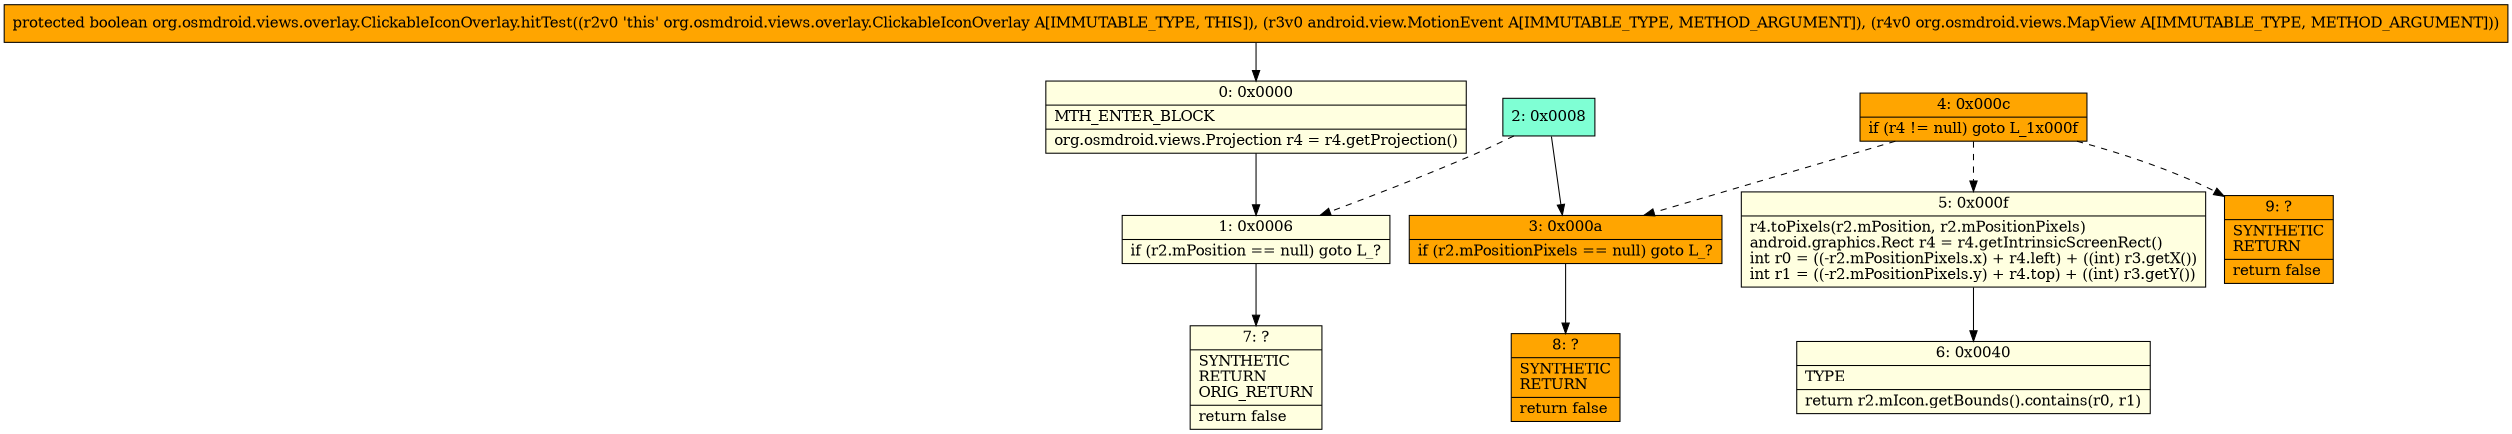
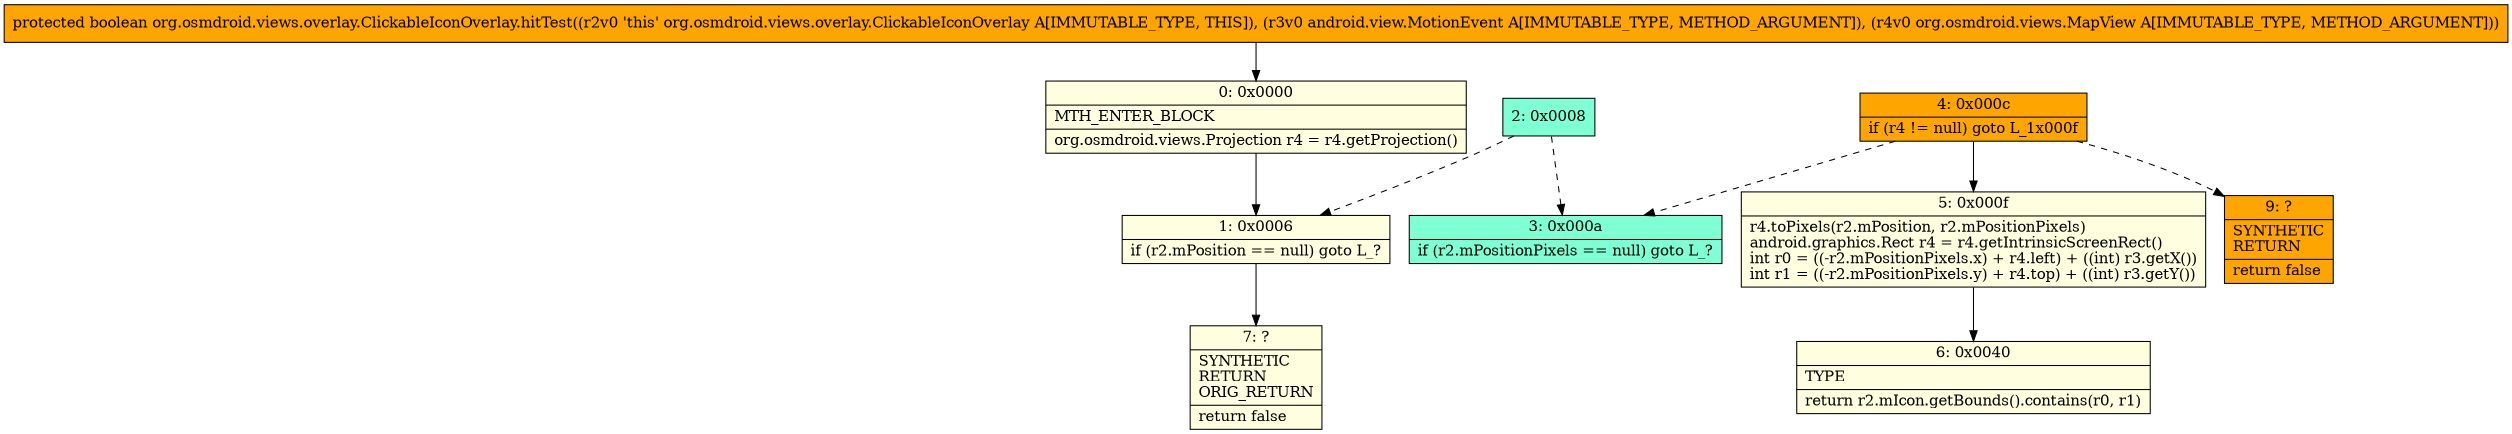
edge "4: 0x000c" -> "5: 0x000f": style dashed -> solid
edge "2: 0x0008" -> "3: 0x000a": style solid -> dashed
node "3: 0x000a": fillcolor orange -> aquamarine
node "8: ?": removed
